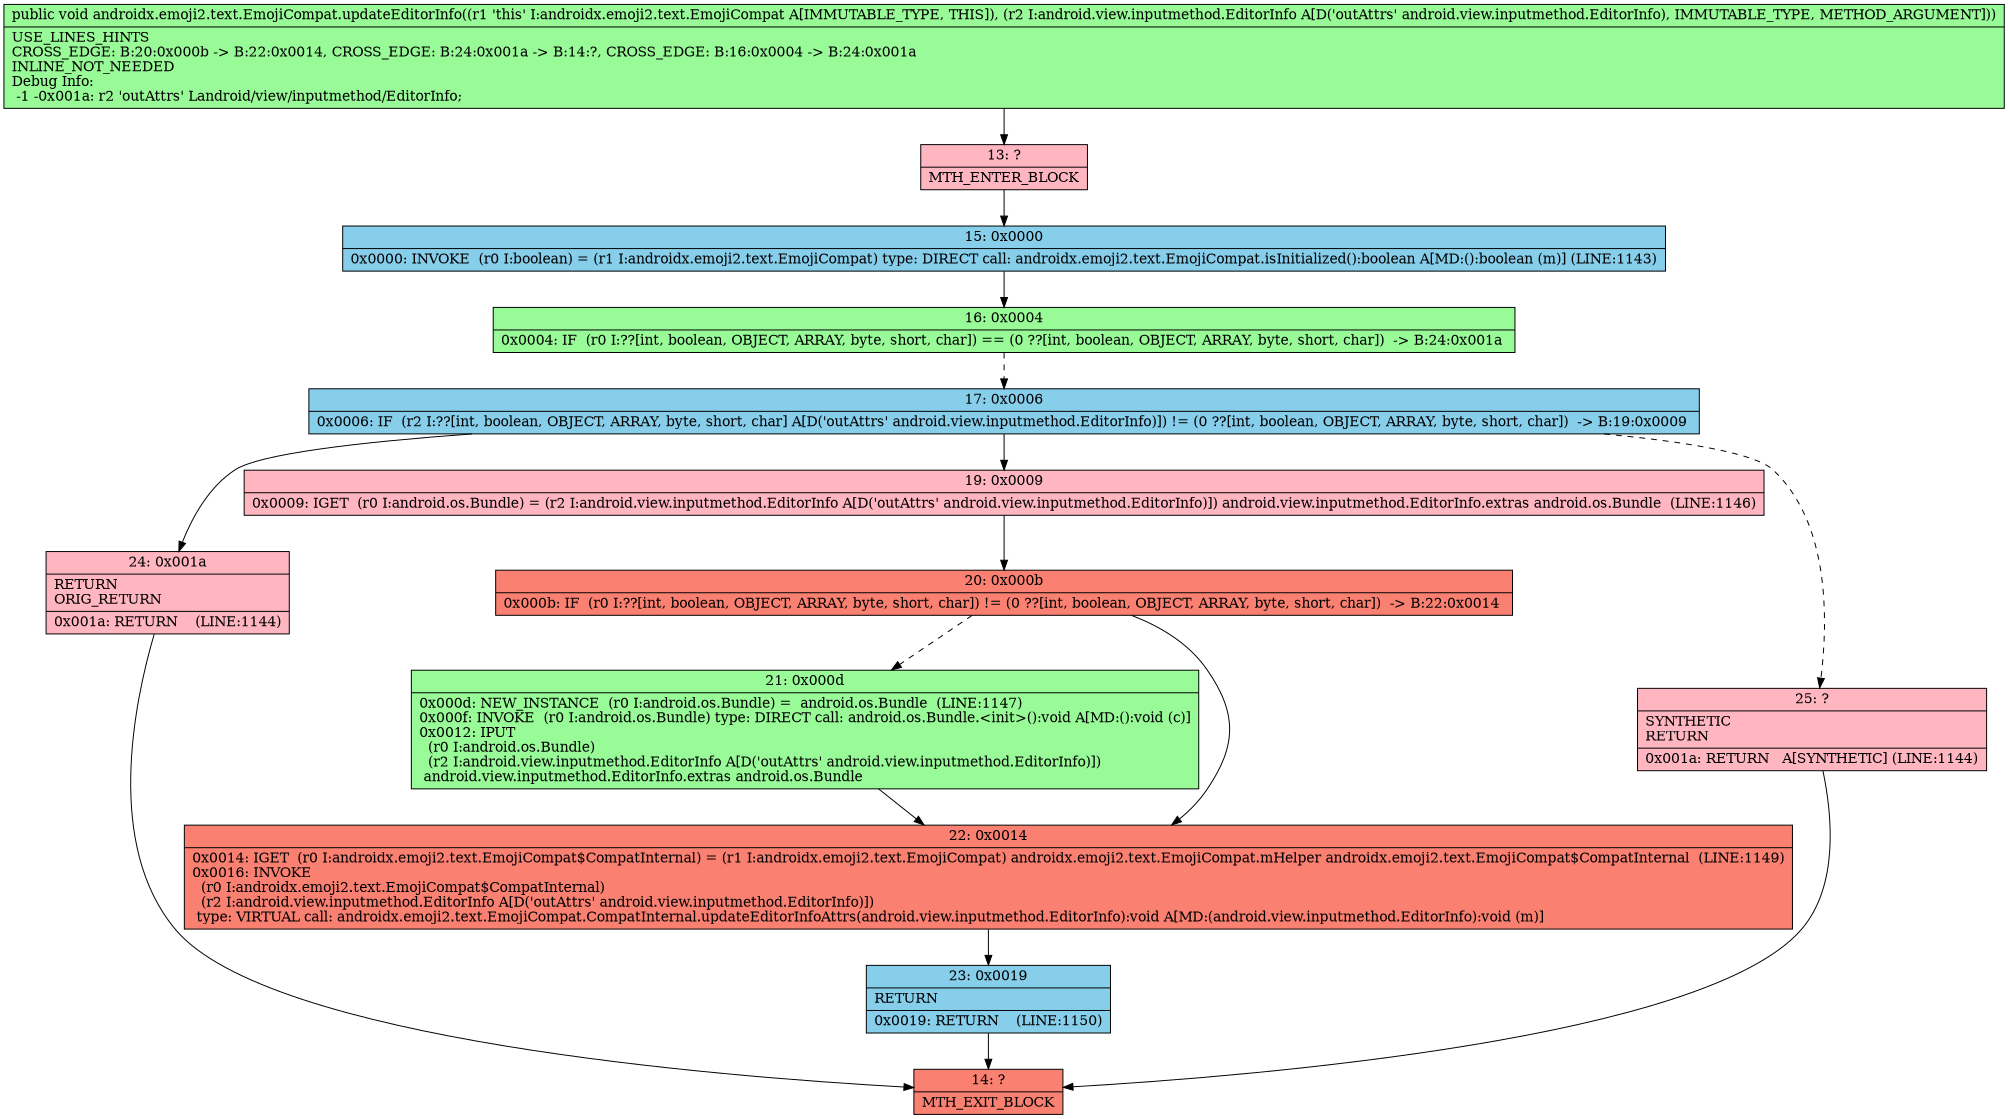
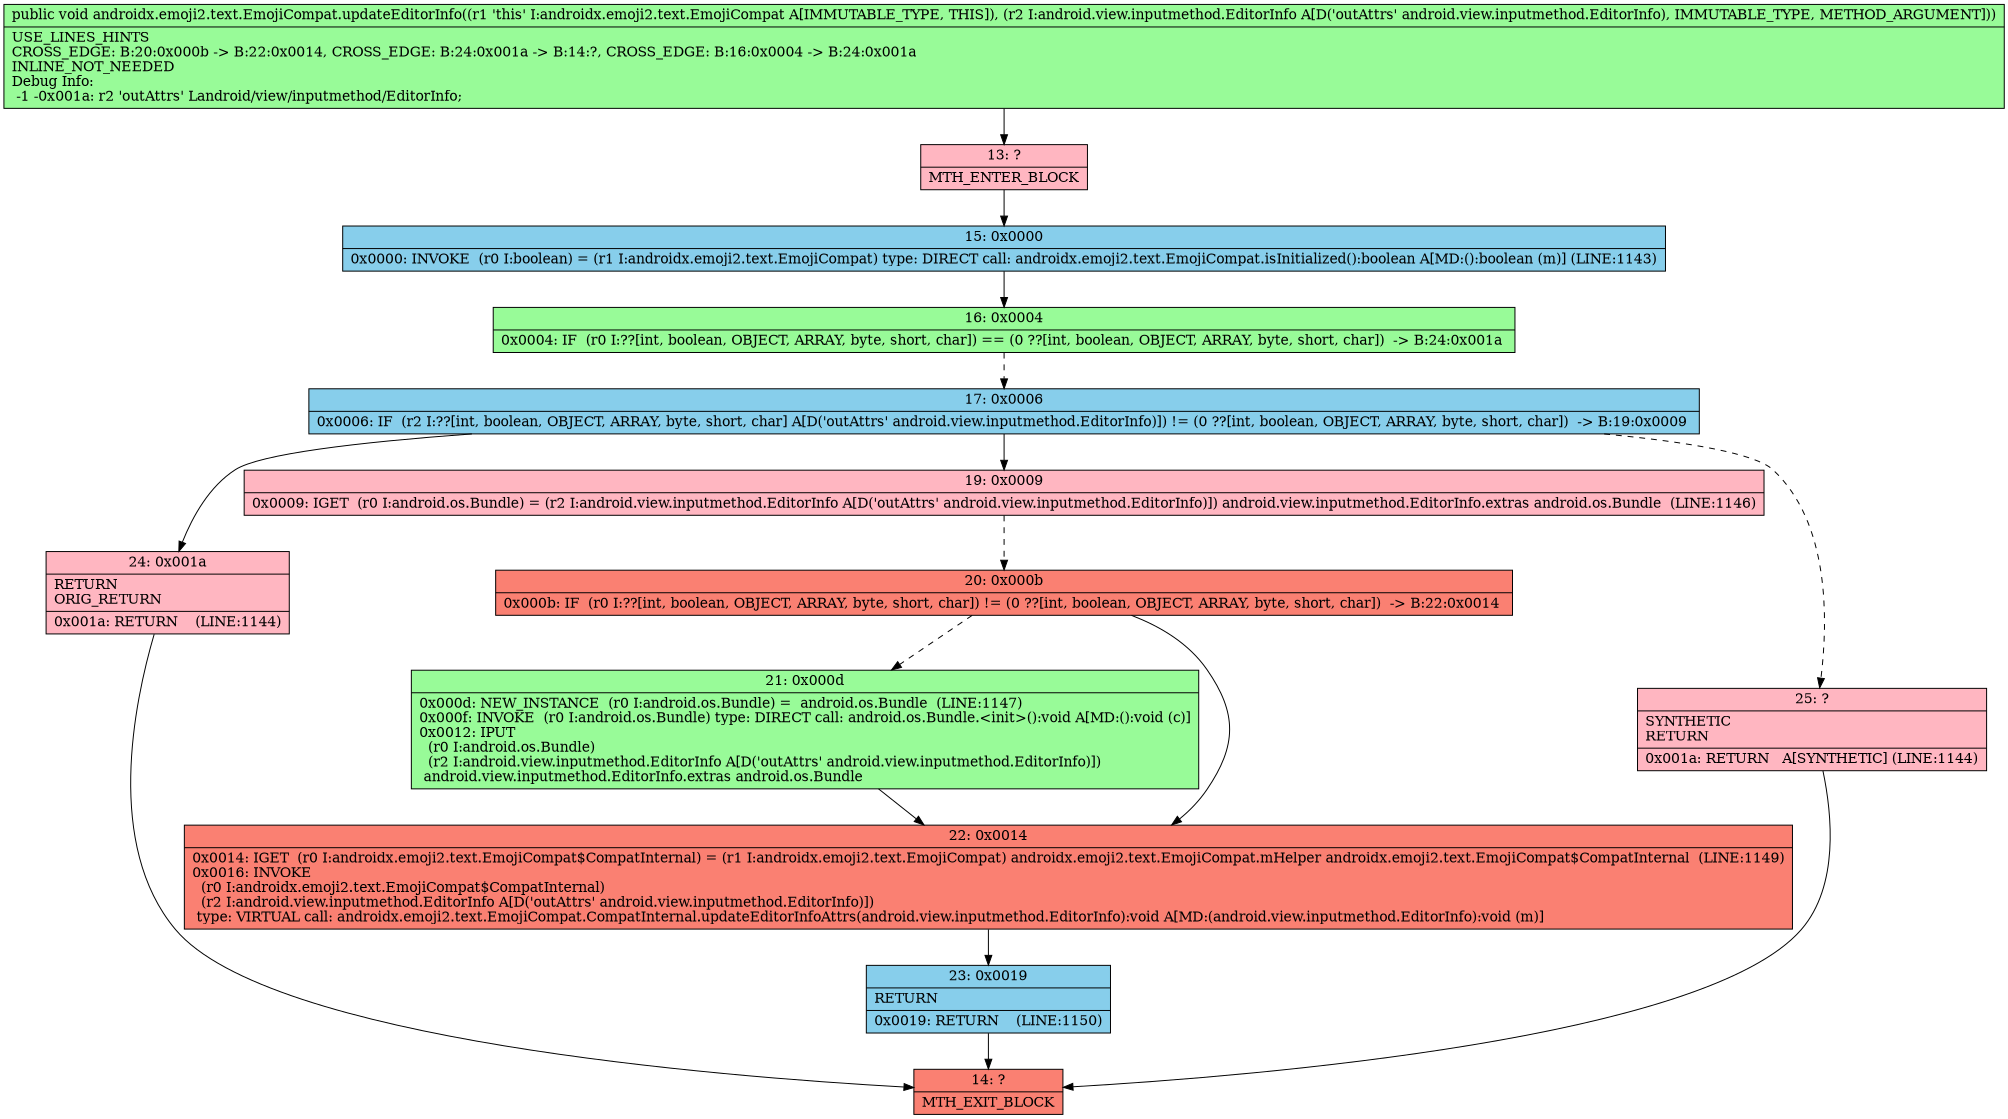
edge "19: 0x0009" -> "20: 0x000b": style solid -> dashed
